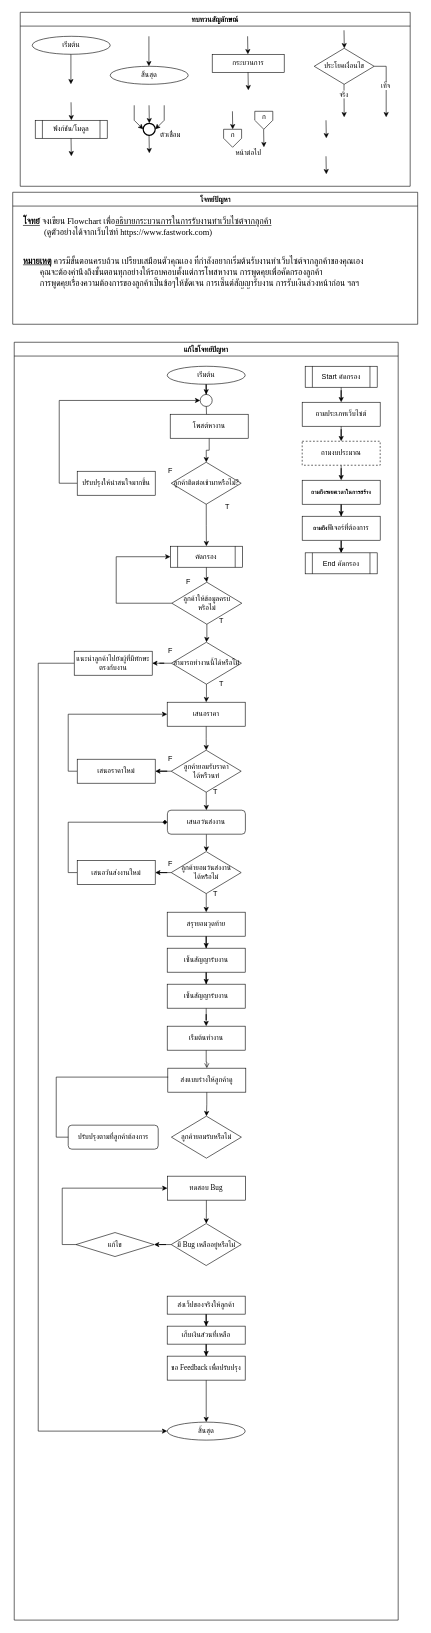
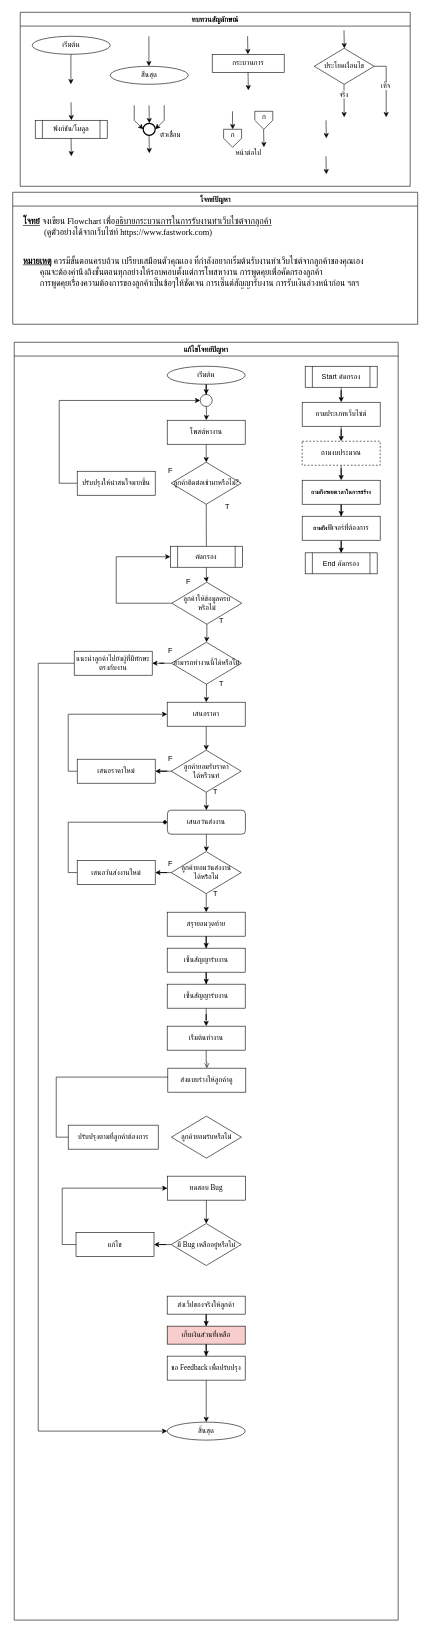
node "โพสต์หางาน": moved (209, 426) -> (206, 432)
edge "ลูกค้าติดต่อเข้ามาหรือไม่?" -> "คัดกรอง": arrowhead classic -> none
edge "ส่งแบบร่างให้ลูกค้าดู" -> "ลูกค้ายอมรับหรือไม่": removed
node "ปรับปรุงตามที่ลูกค้าต้องการ": shape rounded rectangle -> rectangle
node "แก้ไข": shape diamond -> rectangle
node "เก็บเงินส่วนที่เหลือ": fillcolor #ffffff -> #f8cecc
